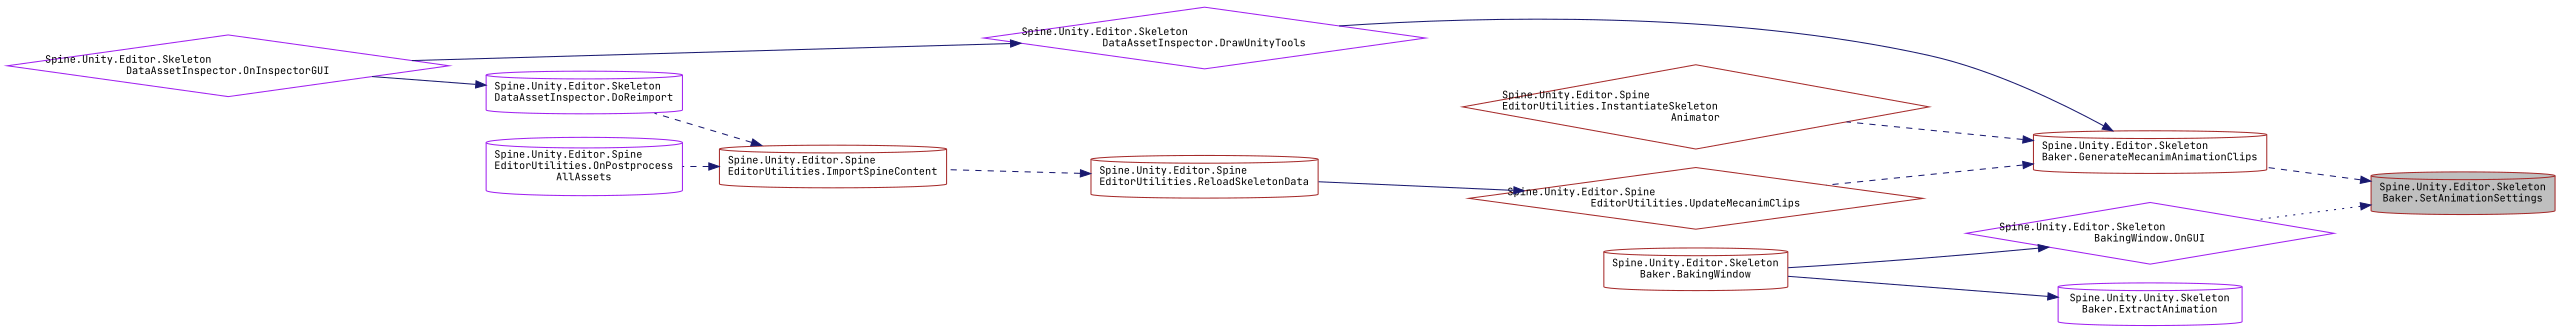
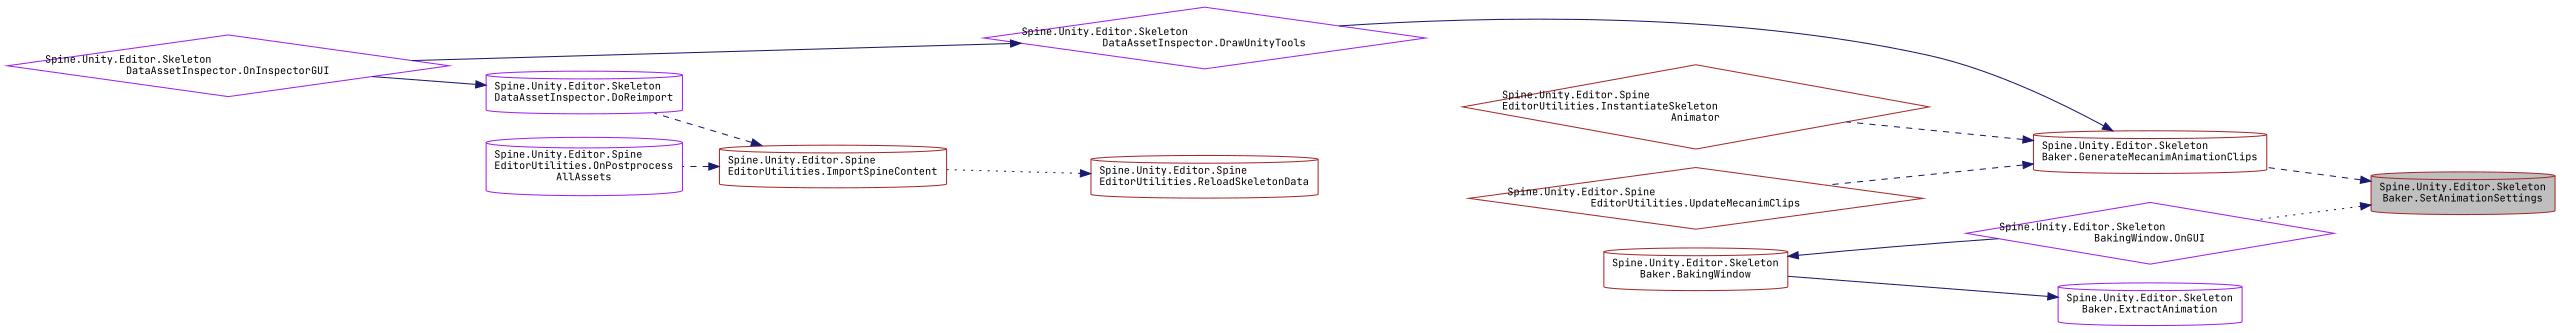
edge "Spine.Unity.Editor.Spine EditorUtilities.ImportSpineContent" -> "Spine.Unity.Editor.Spine EditorUtilities.ReloadSkeletonData": style dashed -> dotted
edge "Spine.Unity.Editor.Spine EditorUtilities.ReloadSkeletonData" -> "Spine.Unity.Editor.Spine EditorUtilities.UpdateMecanimClips": removed
edge "Spine.Unity.Editor.Skeleton Baker.BakingWindow" -> "Spine.Unity.Editor.Skeleton BakingWindow.OnGUI": reversed
node "Spine.Unity.Unity.Skeleton Baker.ExtractAnimation": label "Spine.Unity.Unity.Skeleton Baker.ExtractAnimation" -> "Spine.Unity.Editor.Skeleton Baker.ExtractAnimation"
